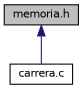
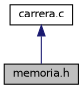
edge "carrera.c" -> "memoria.h": reversed
